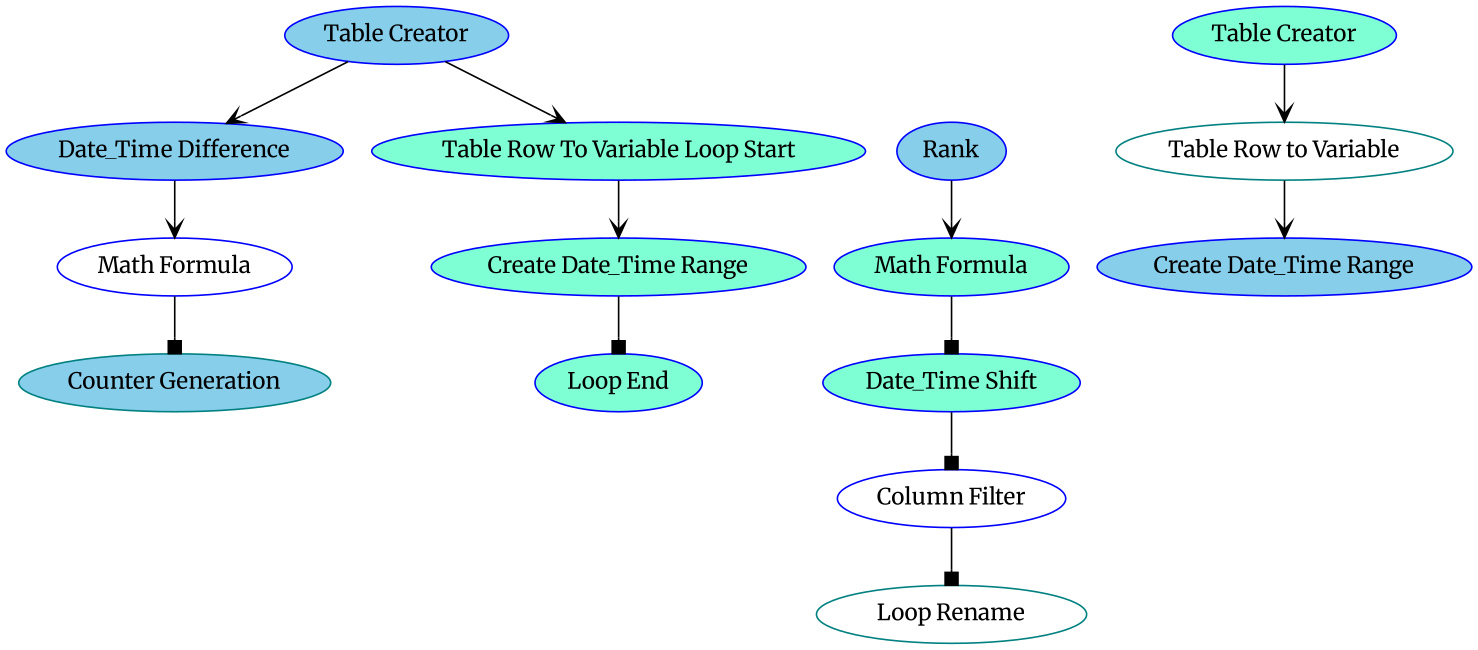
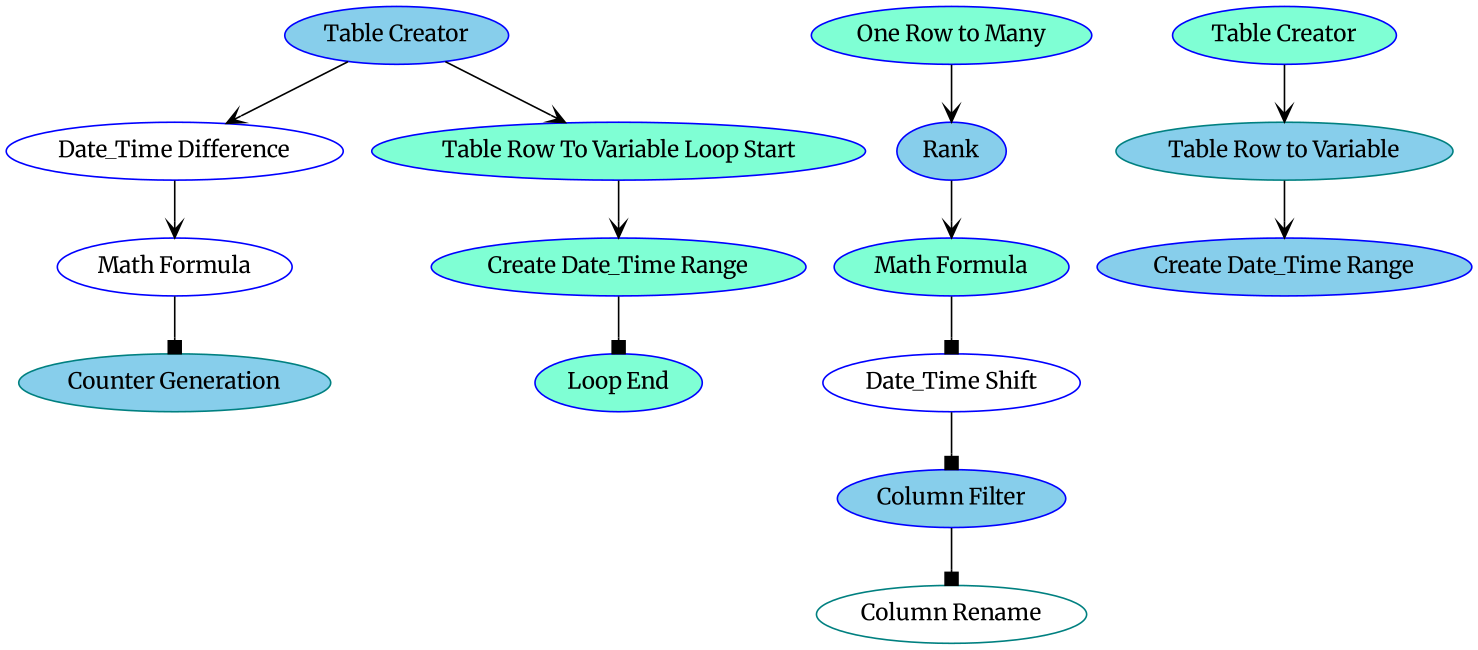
node "One Row to Many": added
node "Date_Time Difference": fillcolor skyblue -> white
node "Table Row to Variable": fillcolor white -> skyblue
node "Date_Time Shift": fillcolor aquamarine -> white
node "Column Filter": fillcolor white -> skyblue
node "Loop Rename": label "Loop Rename" -> "Column Rename"
